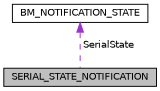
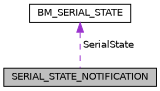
node "BM_NOTIFICATION_STATE": label "BM_NOTIFICATION_STATE" -> "BM_SERIAL_STATE"
